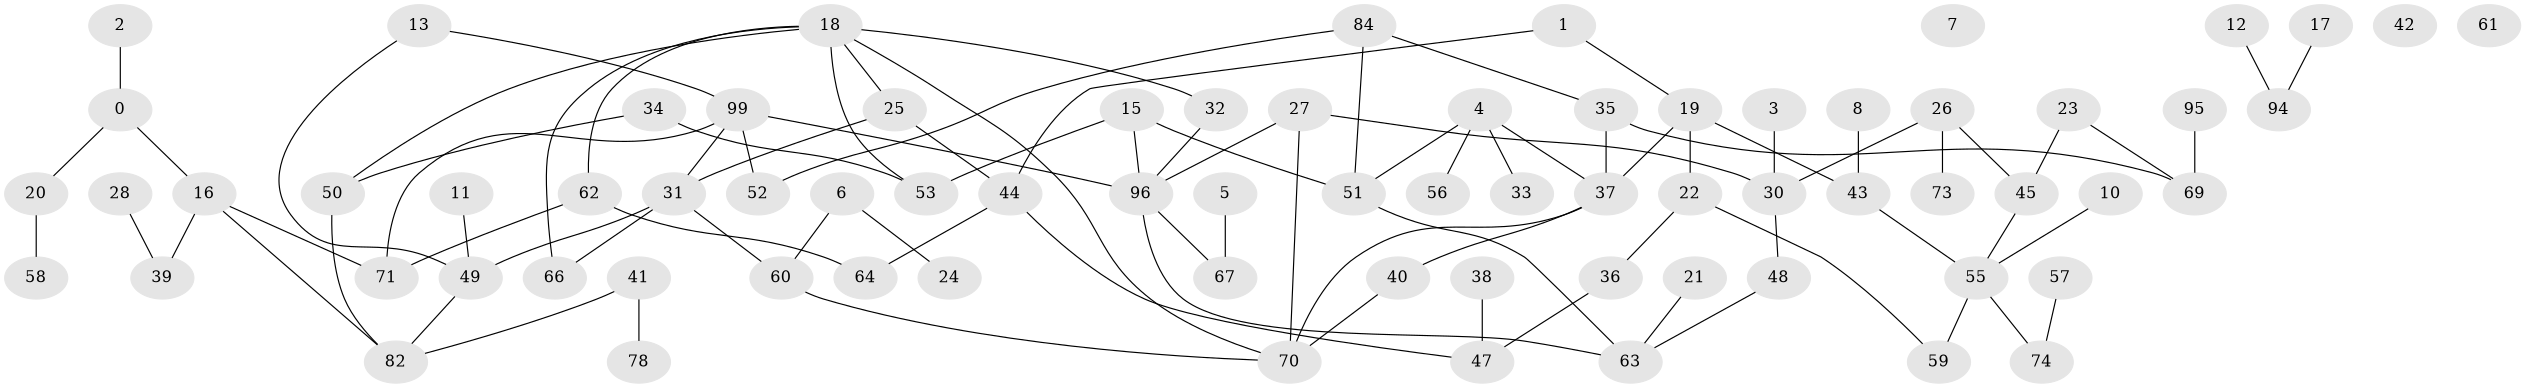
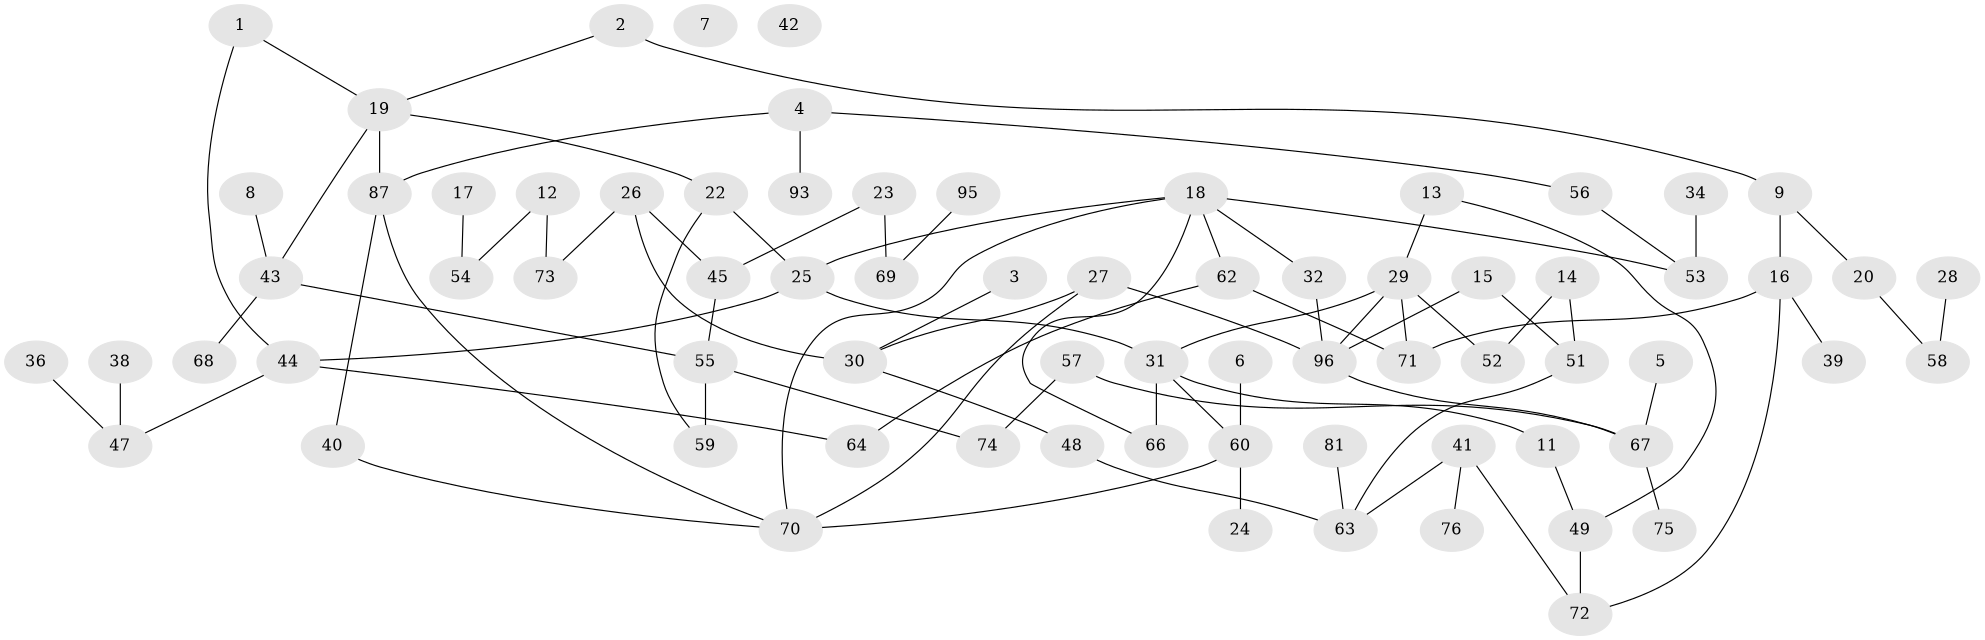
node "84": label "84" -> "14"
node "61": removed
edge "2" -- "19": added
node "0": label "0" -> "9"
node "99": label "99" -> "29"
node "35": removed
node "94": label "94" -> "54"
edge "4" -- "51": removed
edge "15" -- "53": now "56" -- "53"
node "50": removed
node "33": label "33" -> "93"
node "37": label "37" -> "87"
node "10": removed
edge "28" -- "39": now "28" -- "58"
edge "12" -- "73": added
edge "31" -- "49": now "31" -- "11"
edge "6" -- "24": now "60" -- "24"
edge "22" -- "36": now "22" -- "25"
node "21": label "21" -> "81"
edge "96" -- "63": now "41" -- "63"
node "68": added
node "82": label "82" -> "72"
node "78": label "78" -> "76"
edge "57" -- "67": added
node "75": added
